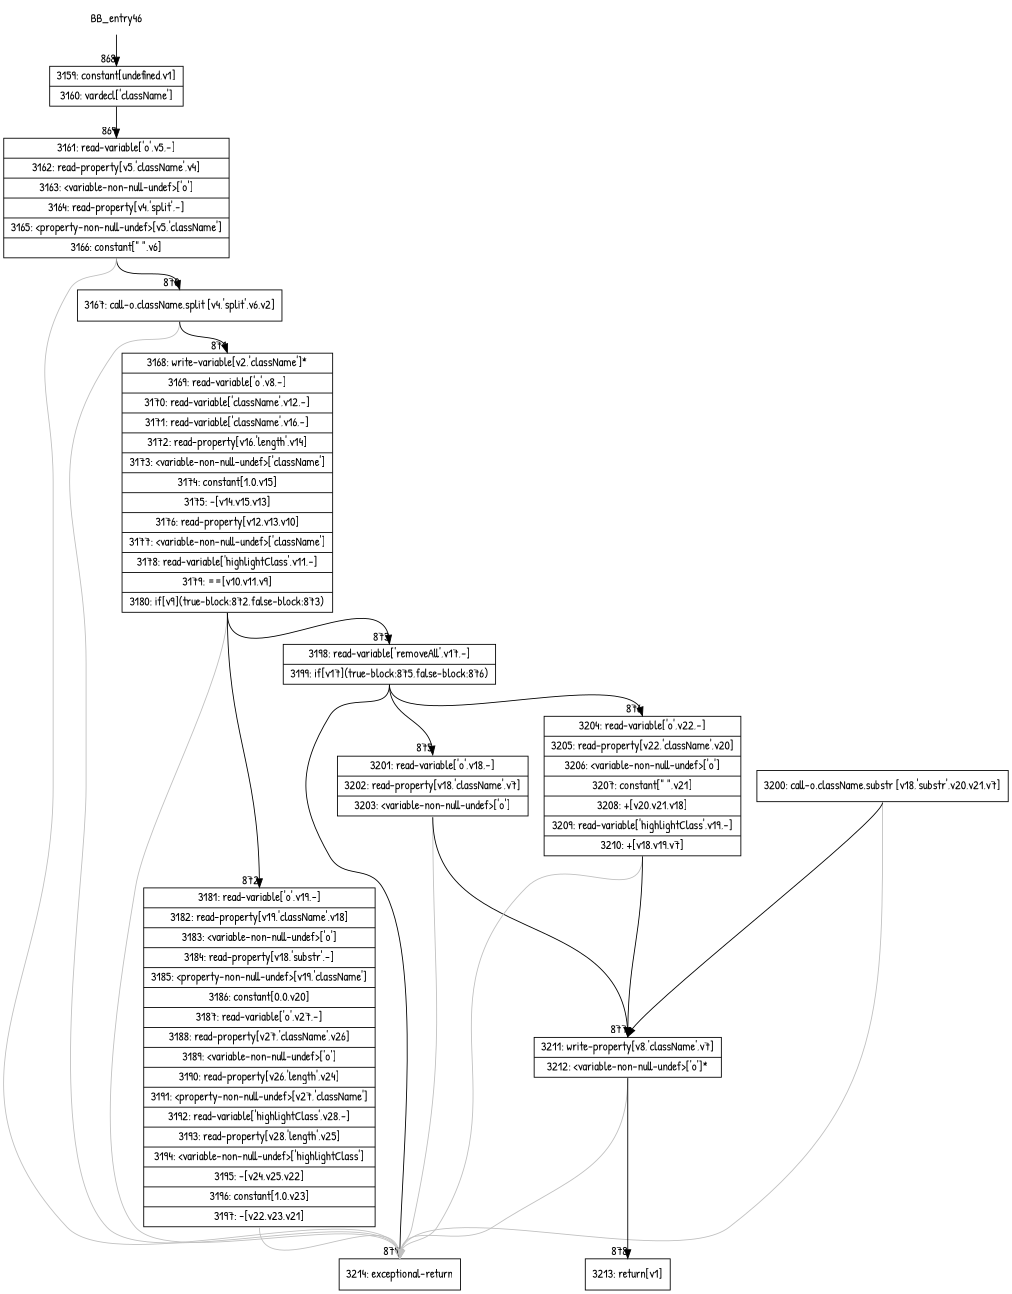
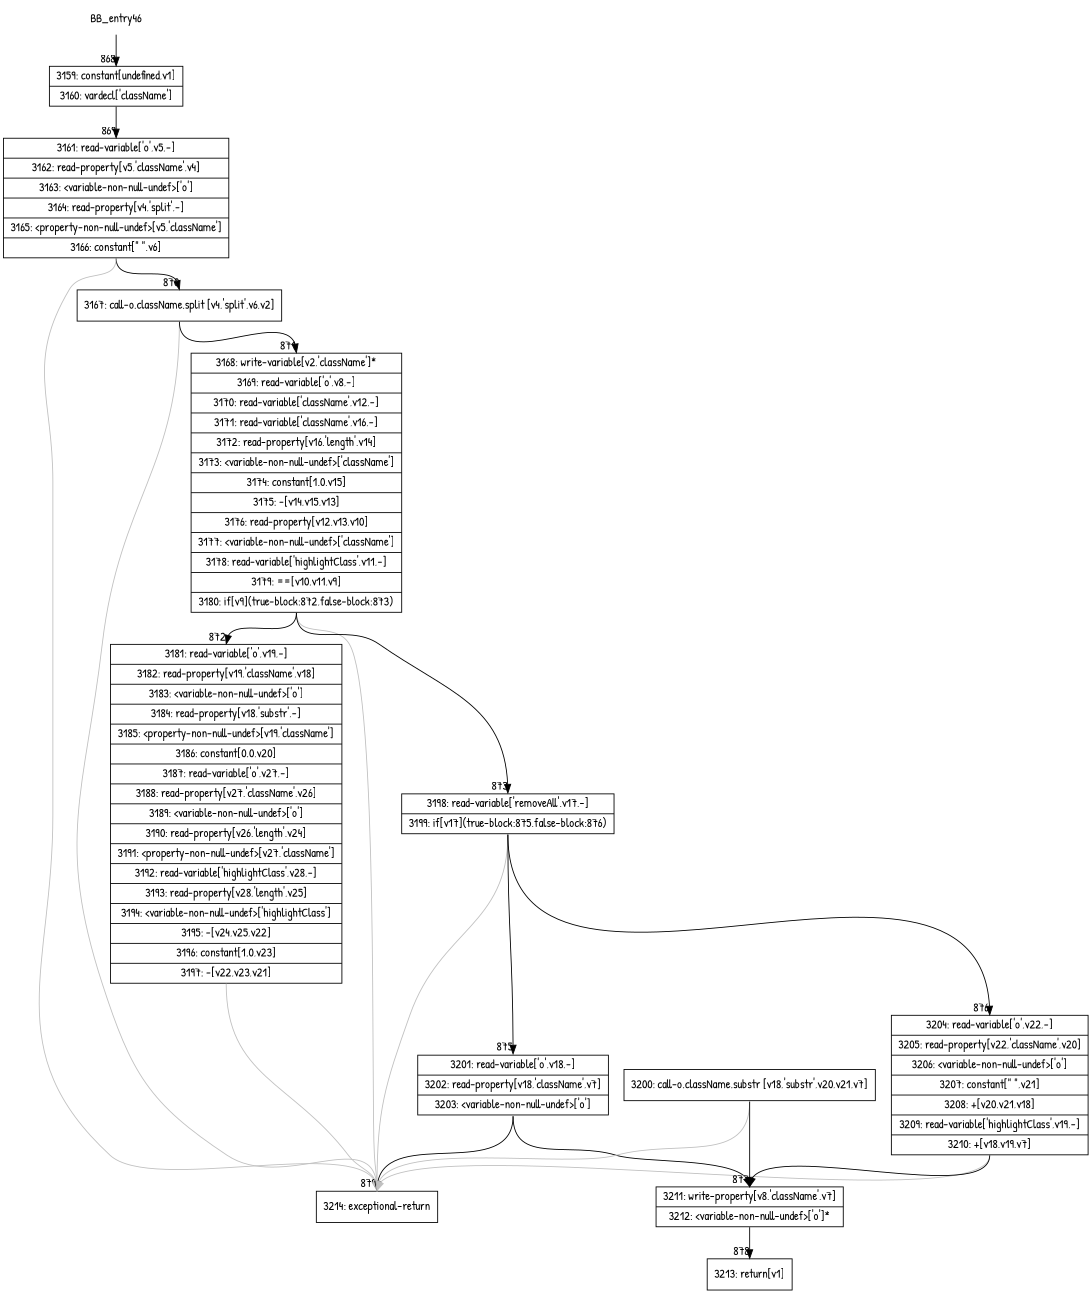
edge "3198: read-variable['removeAll',v17,-]" -> "3214: exceptional-return": color black -> gray
edge "3201: read-variable['o',v18,-]" -> "3214: exceptional-return": color gray -> black
edge "3211: write-property[v8,'className',v7]" -> "3214: exceptional-return": removed
